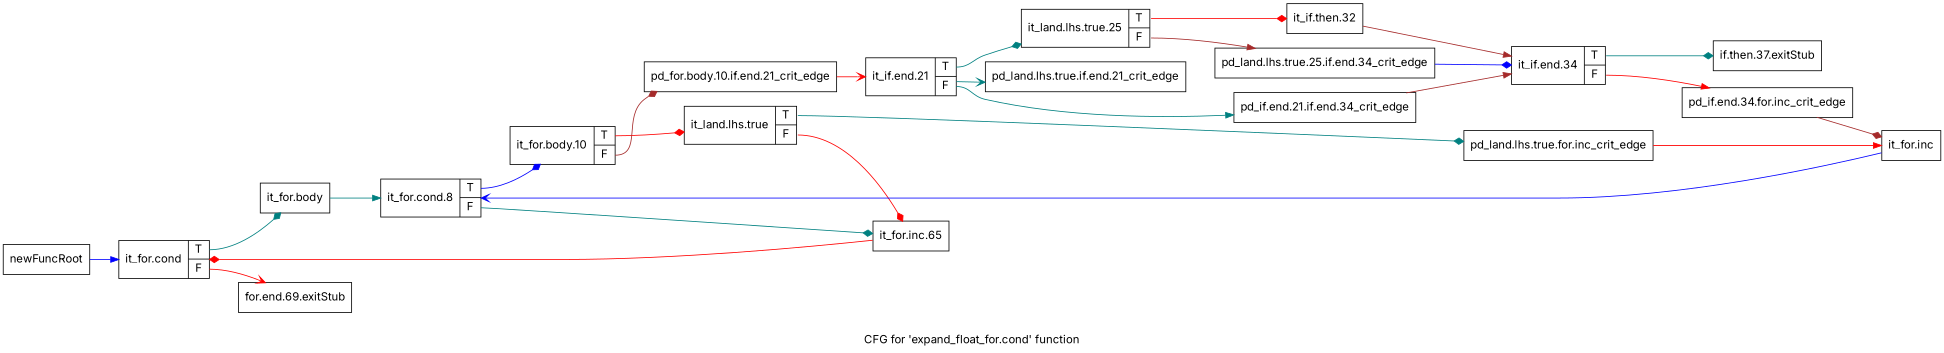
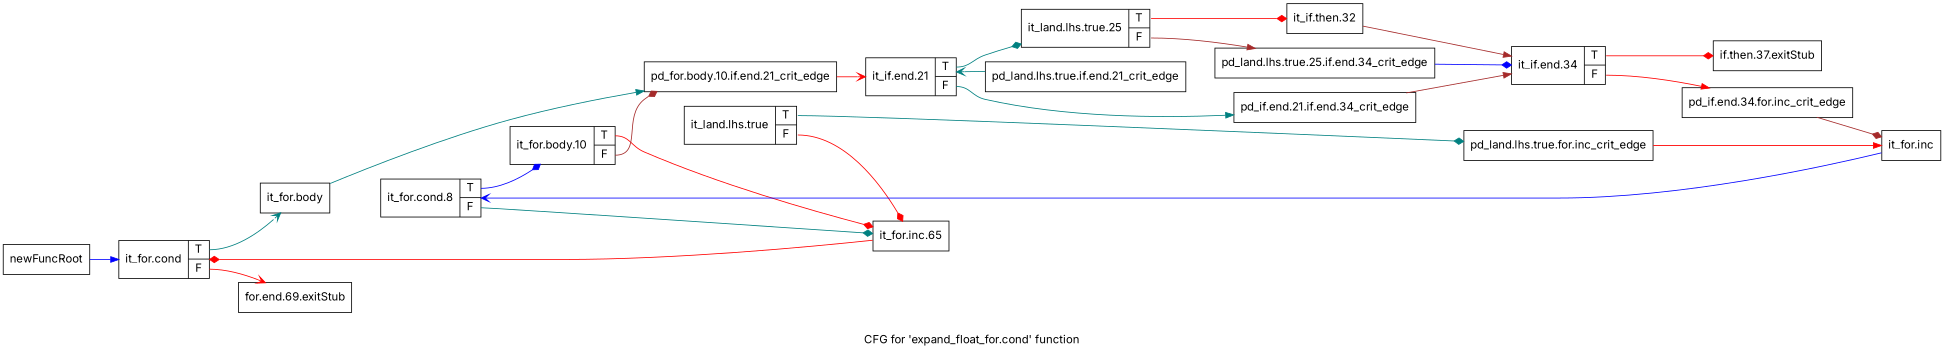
edge "it_if.end.34" -> "if.then.37.exitStub": color teal -> red
edge "it_if.end.21" -> "pd_land.lhs.true.if.end.21_crit_edge": reversed
edge "it_for.body.10" -> "it_land.lhs.true": now "it_for.body.10" -> "it_for.inc.65"
edge "it_for.body" -> "it_for.cond.8": now "it_for.body" -> "pd_for.body.10.if.end.21_crit_edge"
edge "it_for.cond" -> "it_for.body": arrowhead diamond -> vee
